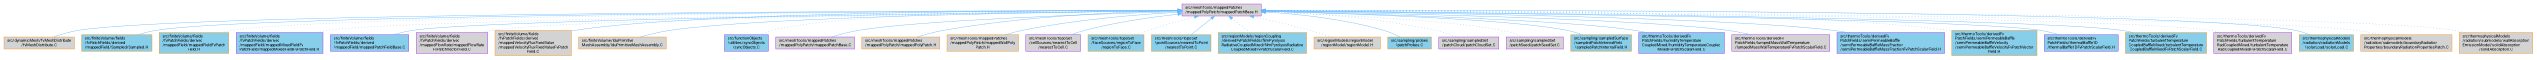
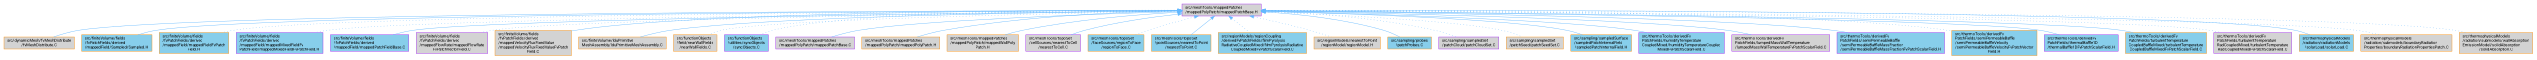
node "src/functionObjects /field/nearWallFields /nearWallFields.C": added
node "src/regionModels/regionModel /regionModel/regionModel.H": label "src/regionModels/regionModel /regionModel/regionModel.H" -> "src/regionModels/nearestToPoint /regionModel/regionModel.H"
node "src/sampling/sampledSet /patchSeed/patchSeedSet.C": color purple -> darkorange
